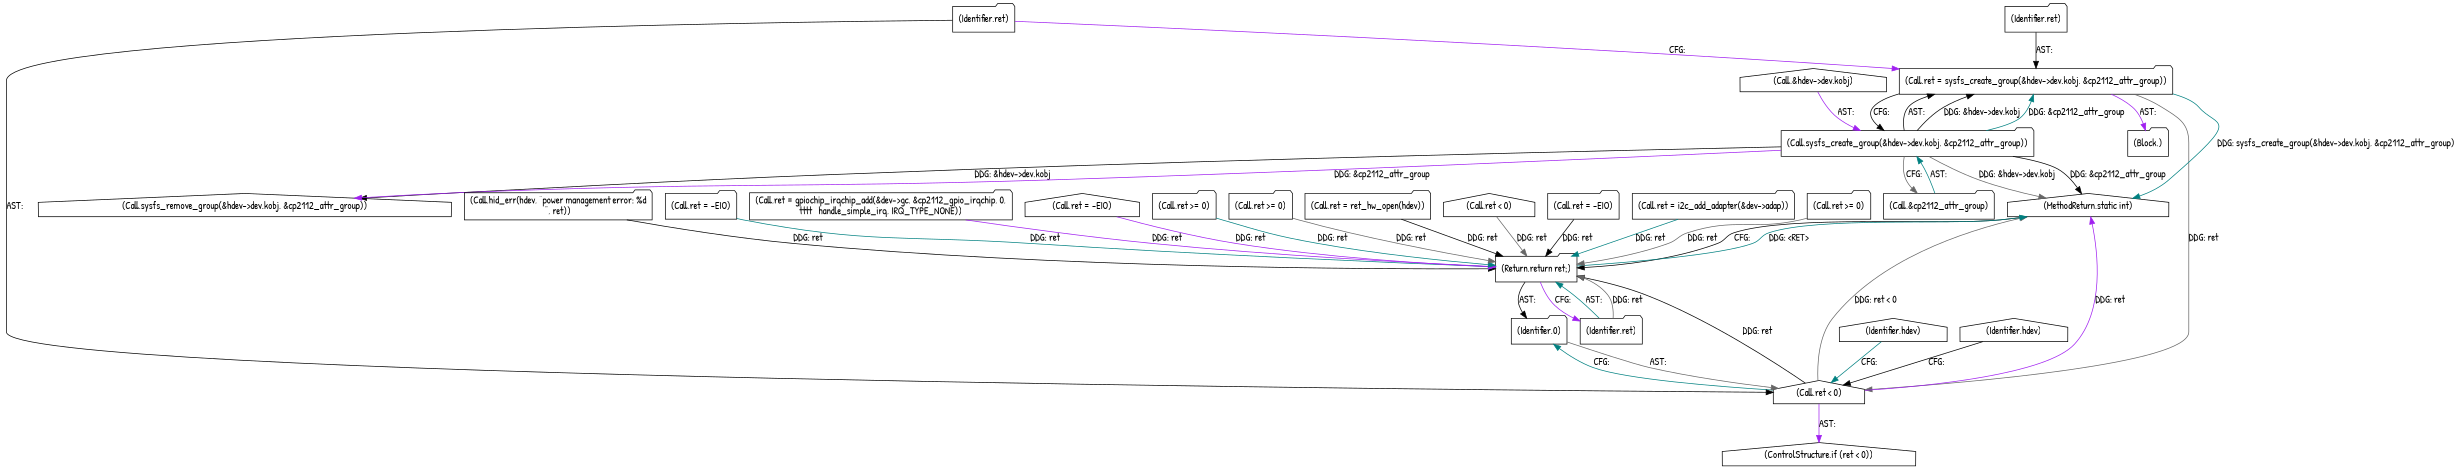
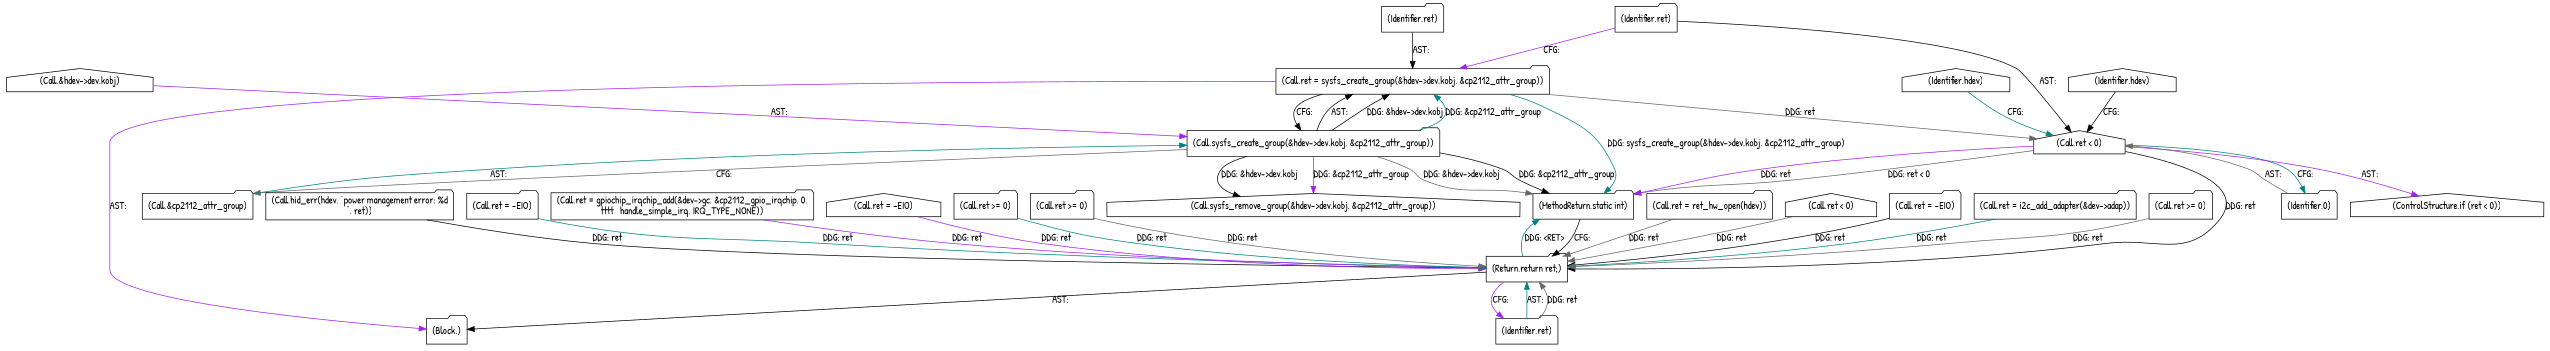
node "(MethodReturn,static int)": shape house -> folder
edge "(Call,ret = ret_hw_open(hdev))" -> "(Return,return ret;)": color black -> gray40
edge "(Return,return ret;)" -> "(Identifier,0)": now "(Return,return ret;)" -> "(Block,)"
